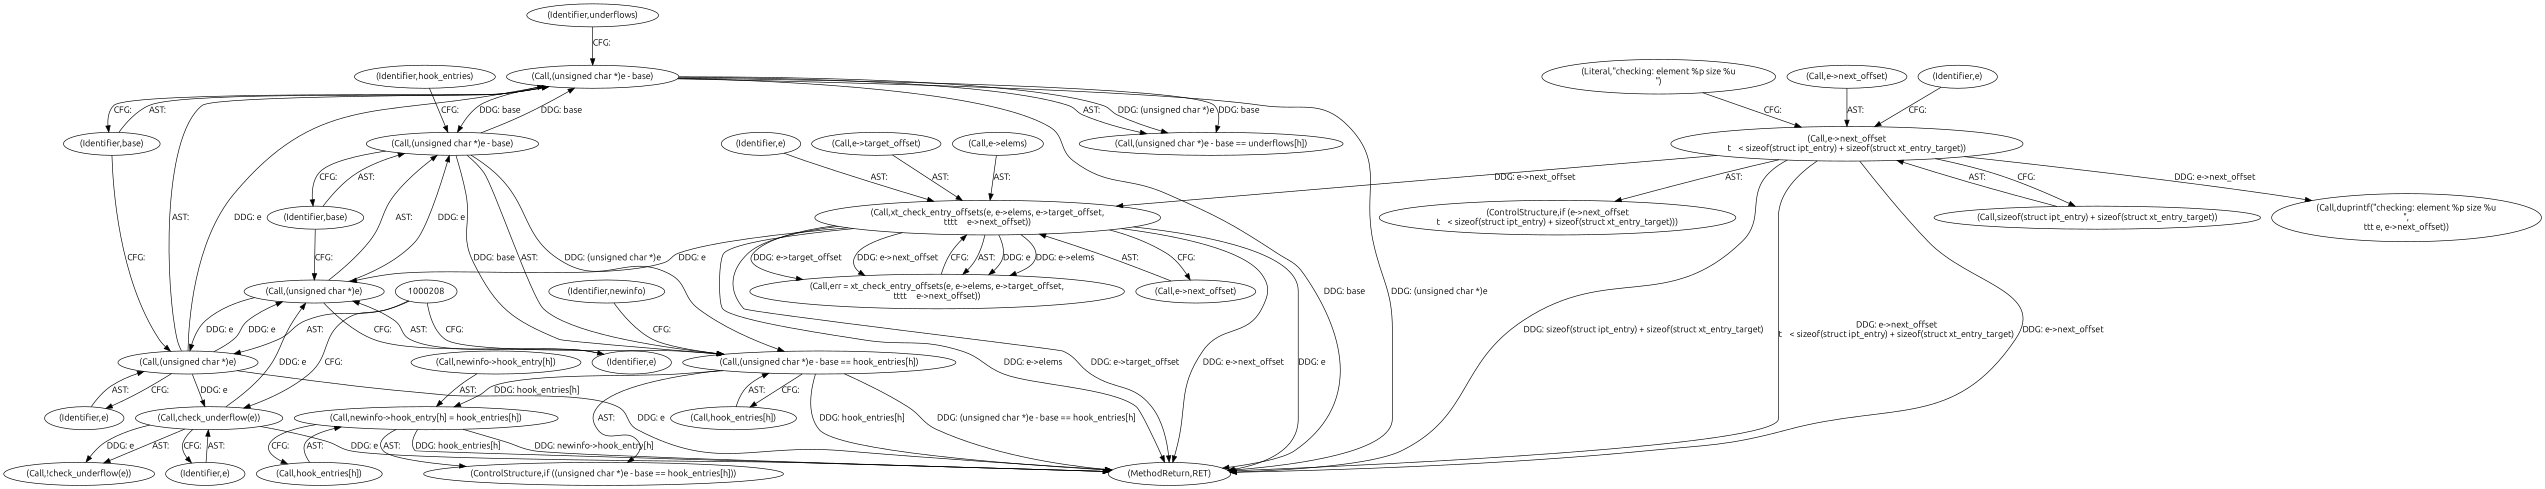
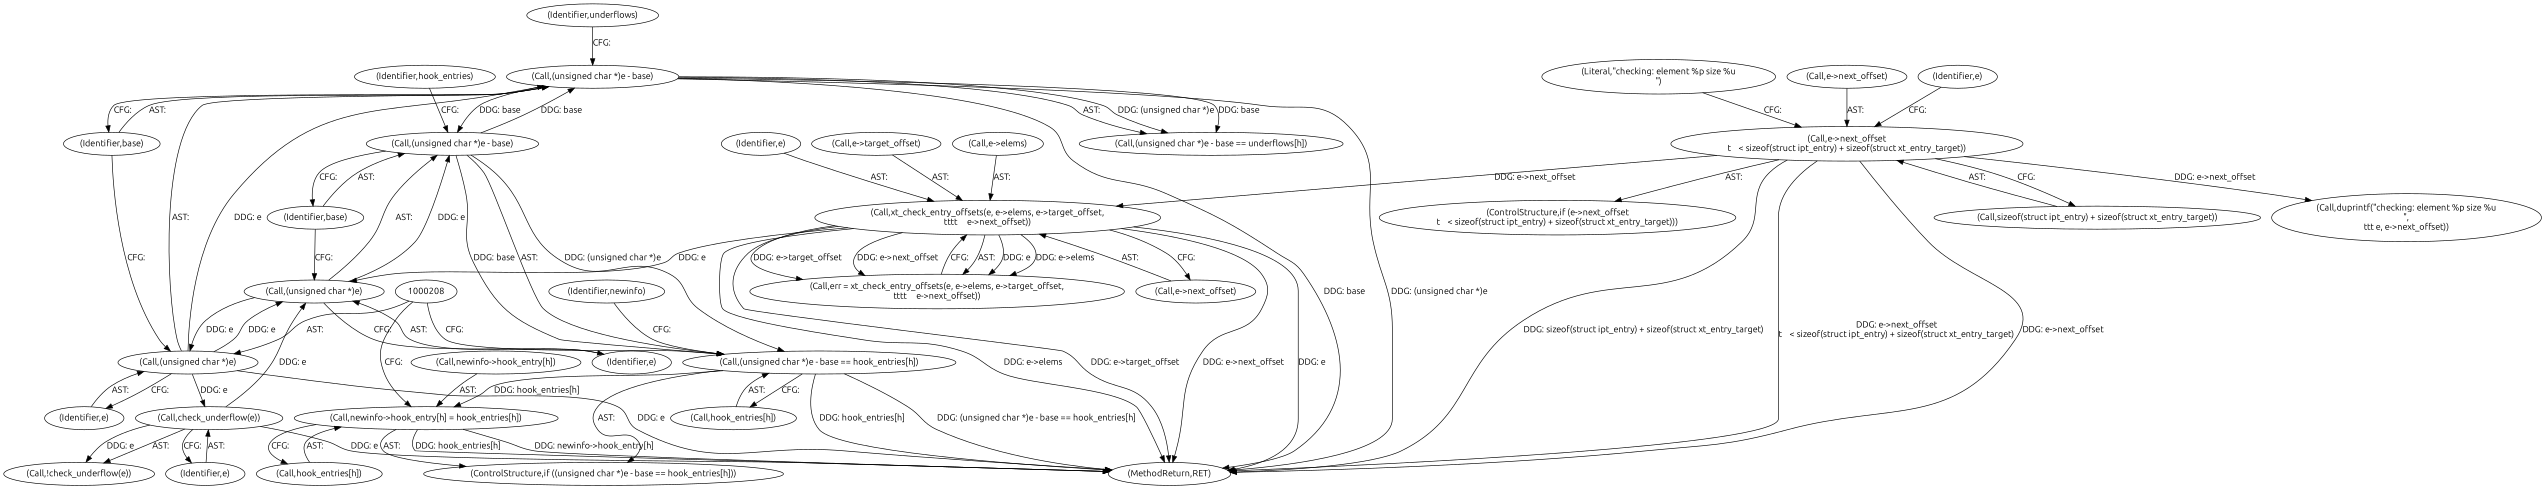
edge "1000208" -> "(Call,check_underflow(e))": now "1000208" -> "(Call,newinfo->hook_entry[h] = hook_entries[h])"
